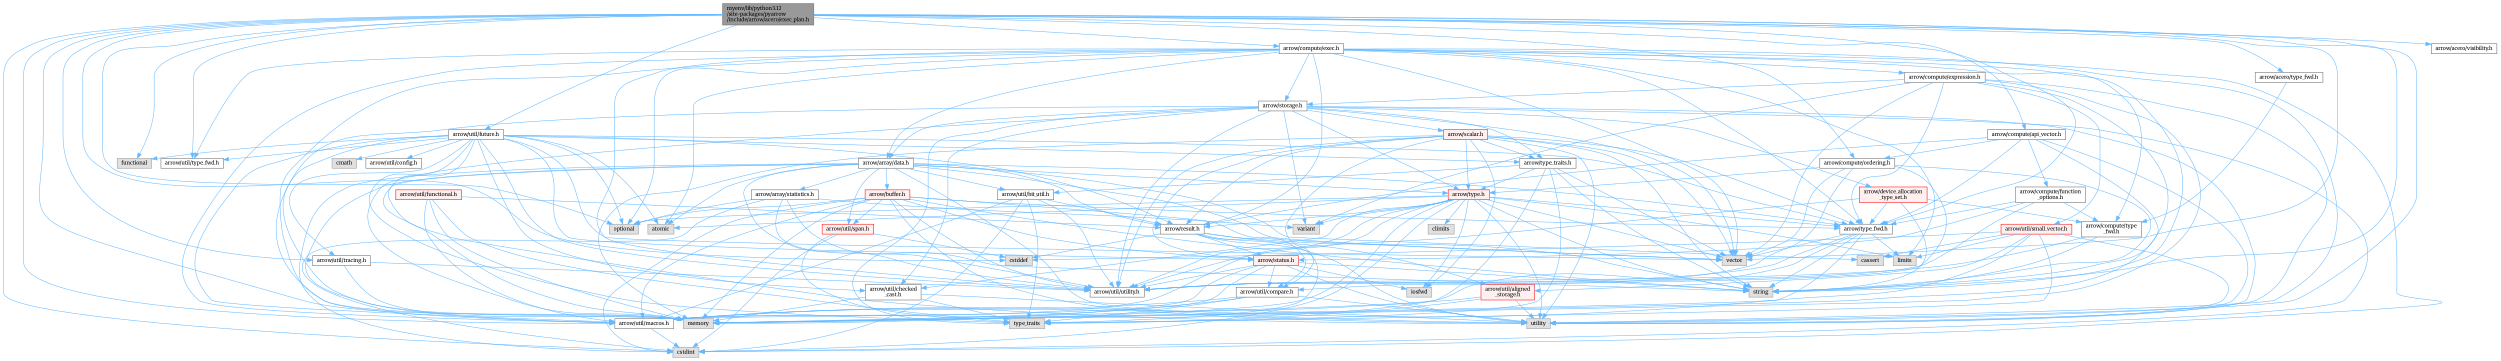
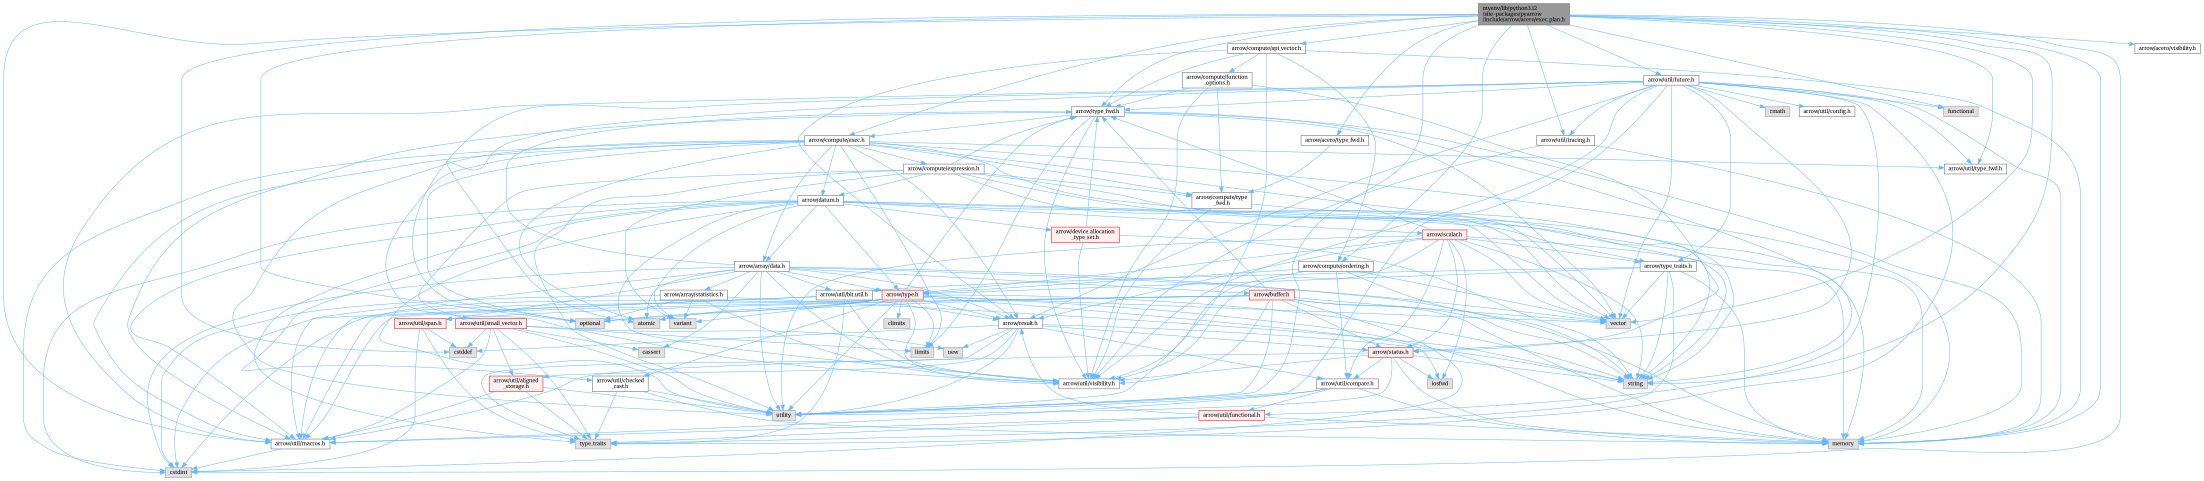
edge "arrow/compute/exec.h" -> "arrow/type_fwd.h": reversed
node "arrow/storage.h": label "arrow/storage.h" -> "arrow/datum.h"
edge "arrow/device_allocation _type_set.h" -> "arrow/compute/type _fwd.h": now "arrow/compute/expression.h" -> "arrow/compute/type _fwd.h"
edge "arrow/util/future.h" -> "arrow/util/checked _cast.h": now "arrow/util/future.h" -> "arrow/util/functional.h"
node "arrow/util/utility.h": label "arrow/util/utility.h" -> "arrow/util/visibility.h"
edge "arrow/util/compare.h" -> "type_traits": now "arrow/util/compare.h" -> "arrow/util/functional.h"
node "new": added
